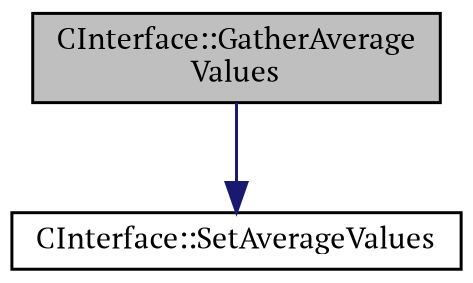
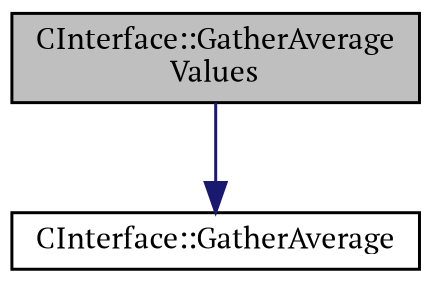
node "CInterface::SetAverageValues": label "CInterface::SetAverageValues" -> "CInterface::GatherAverage"
